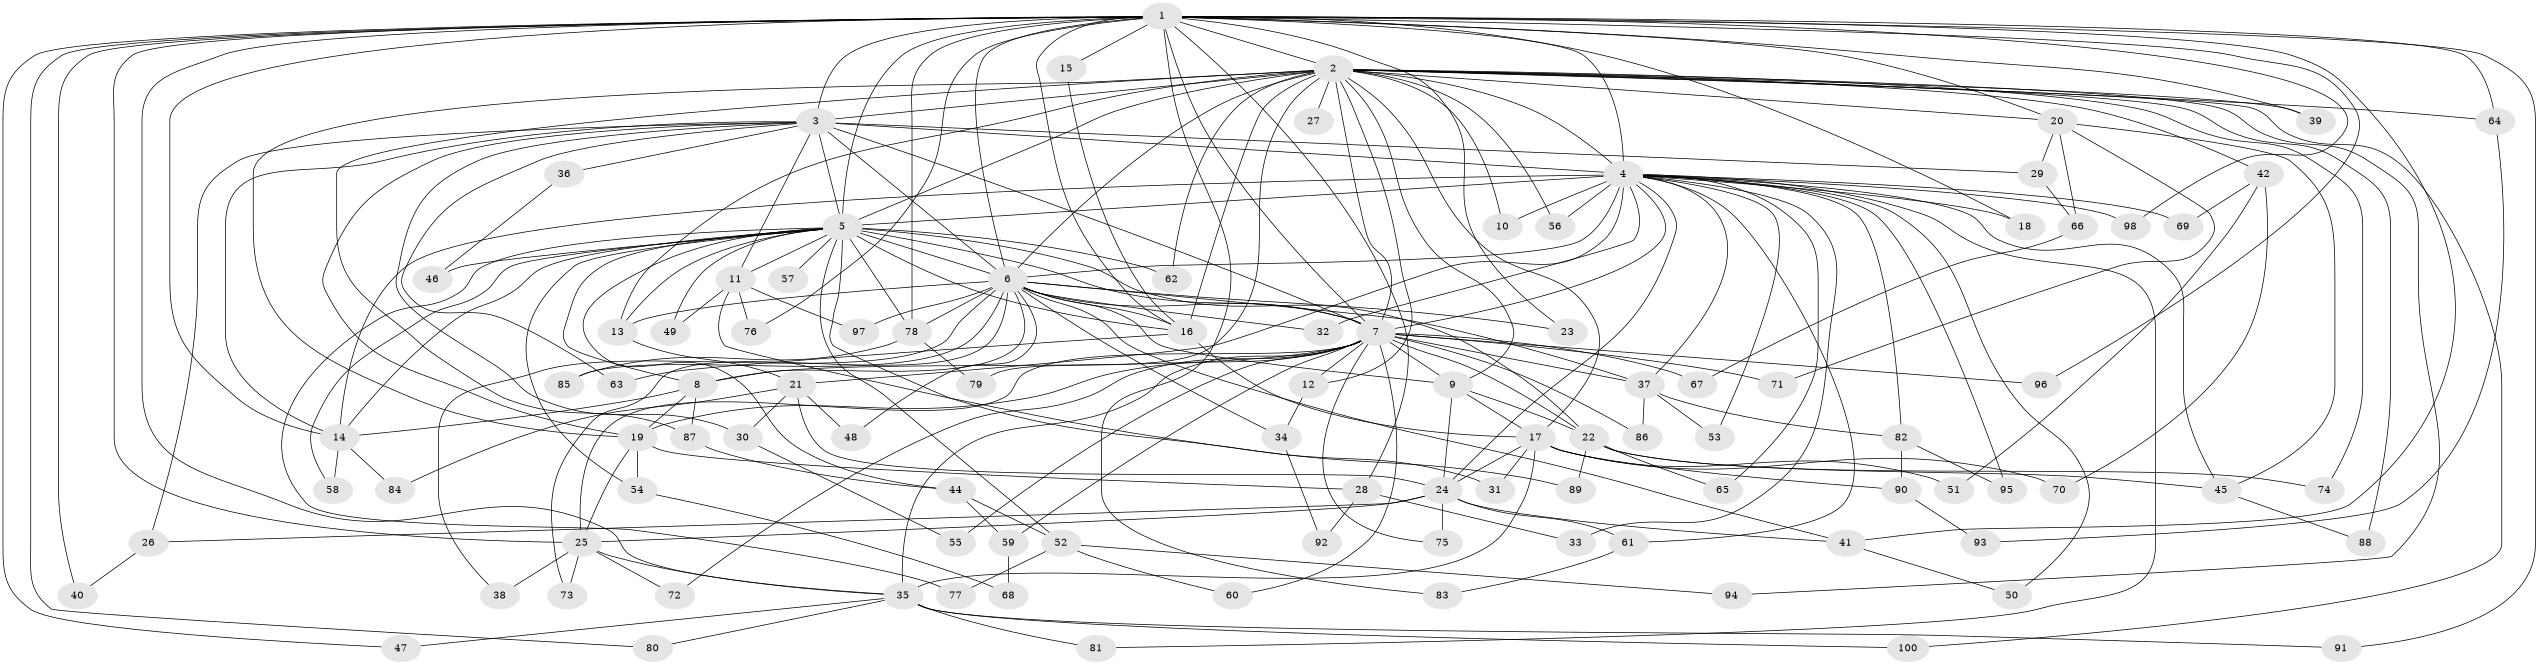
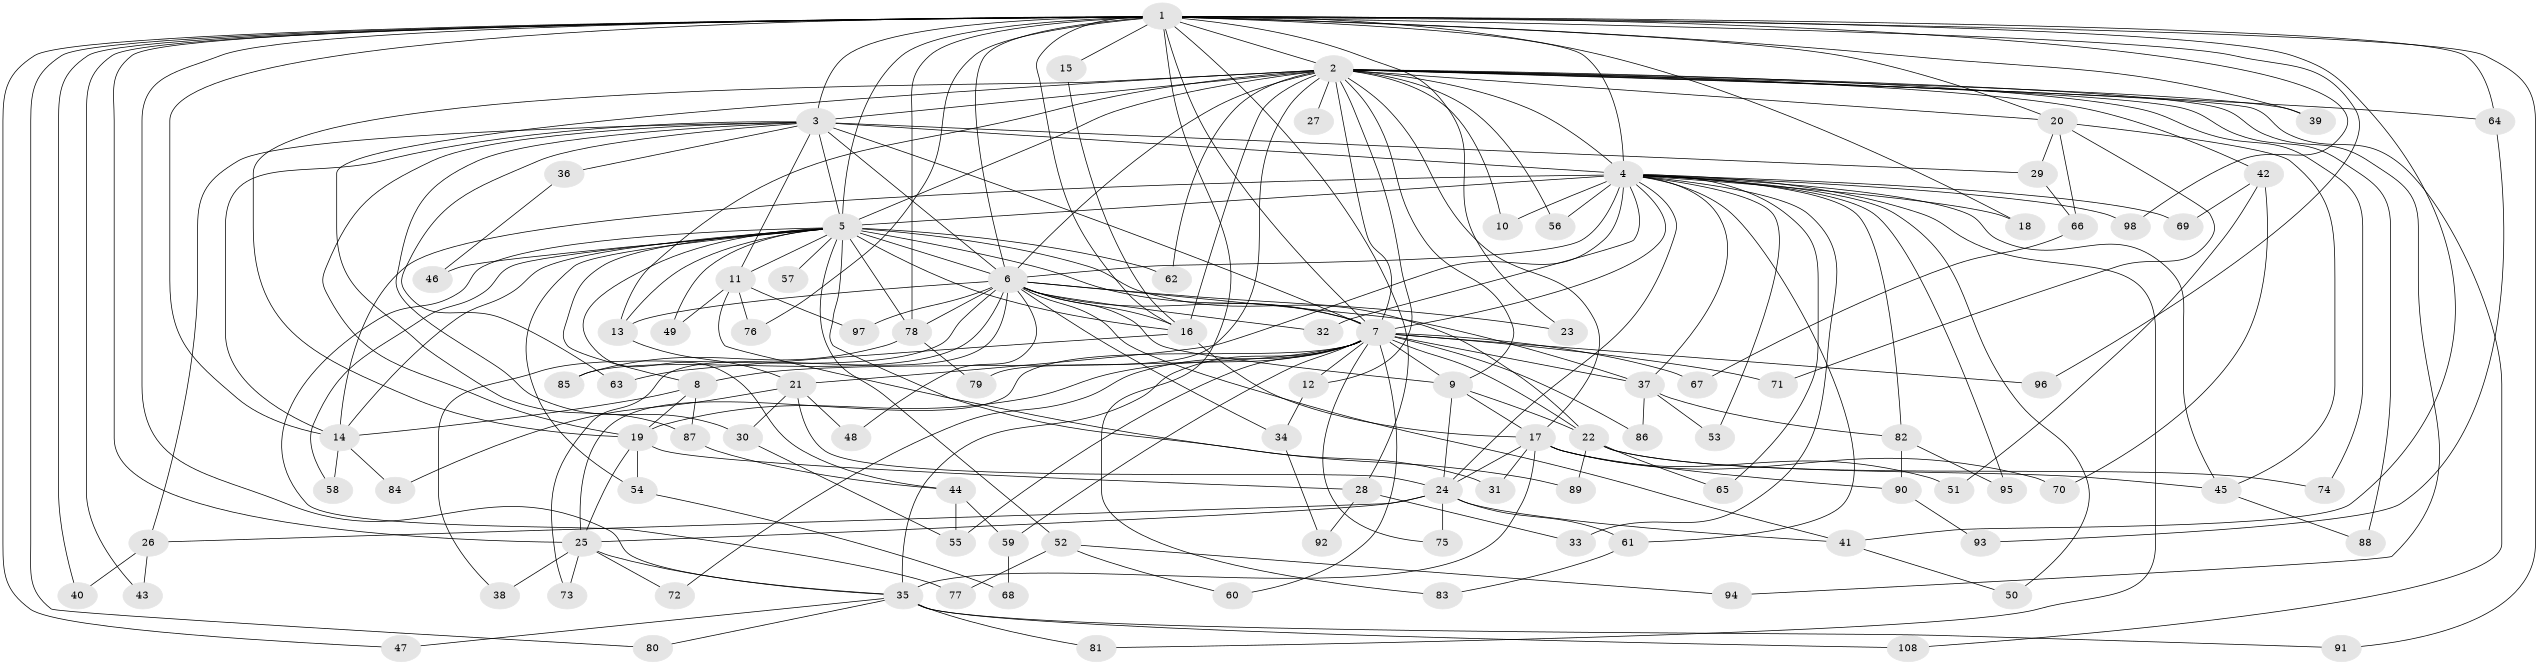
edge "6" -- "8": removed
edge "44" -- "52": now "44" -- "55"
node "43": added
node "100": label "100" -> "108"
